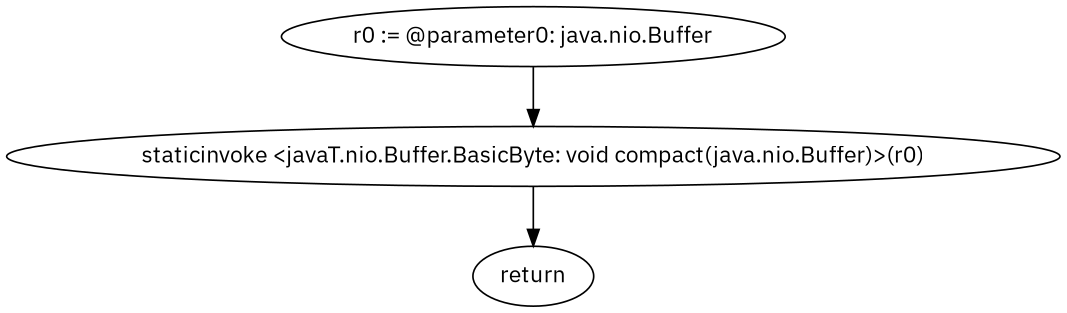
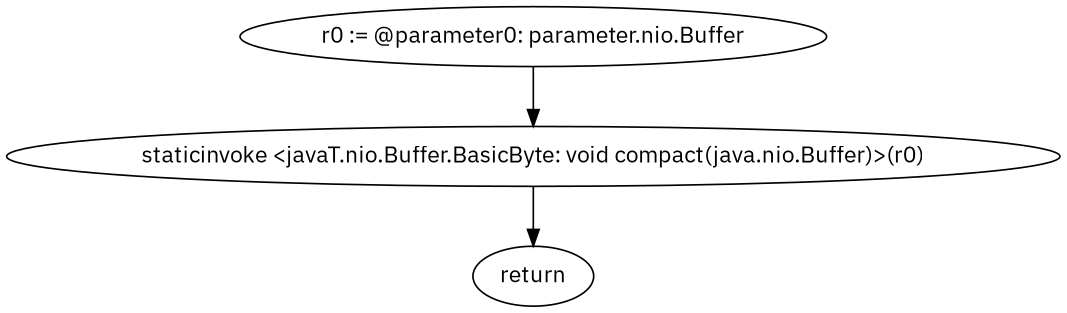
node "r0 := @parameter0: java.nio.Buffer": label "r0 := @parameter0: java.nio.Buffer" -> "r0 := @parameter0: parameter.nio.Buffer"
